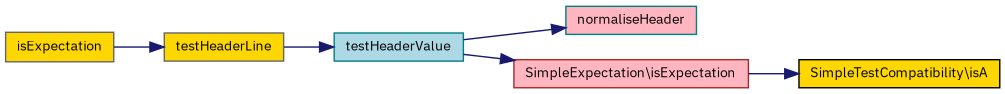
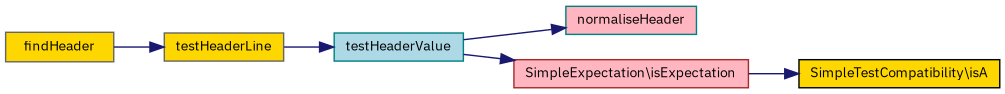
node "isExpectation": label "isExpectation" -> "findHeader"
